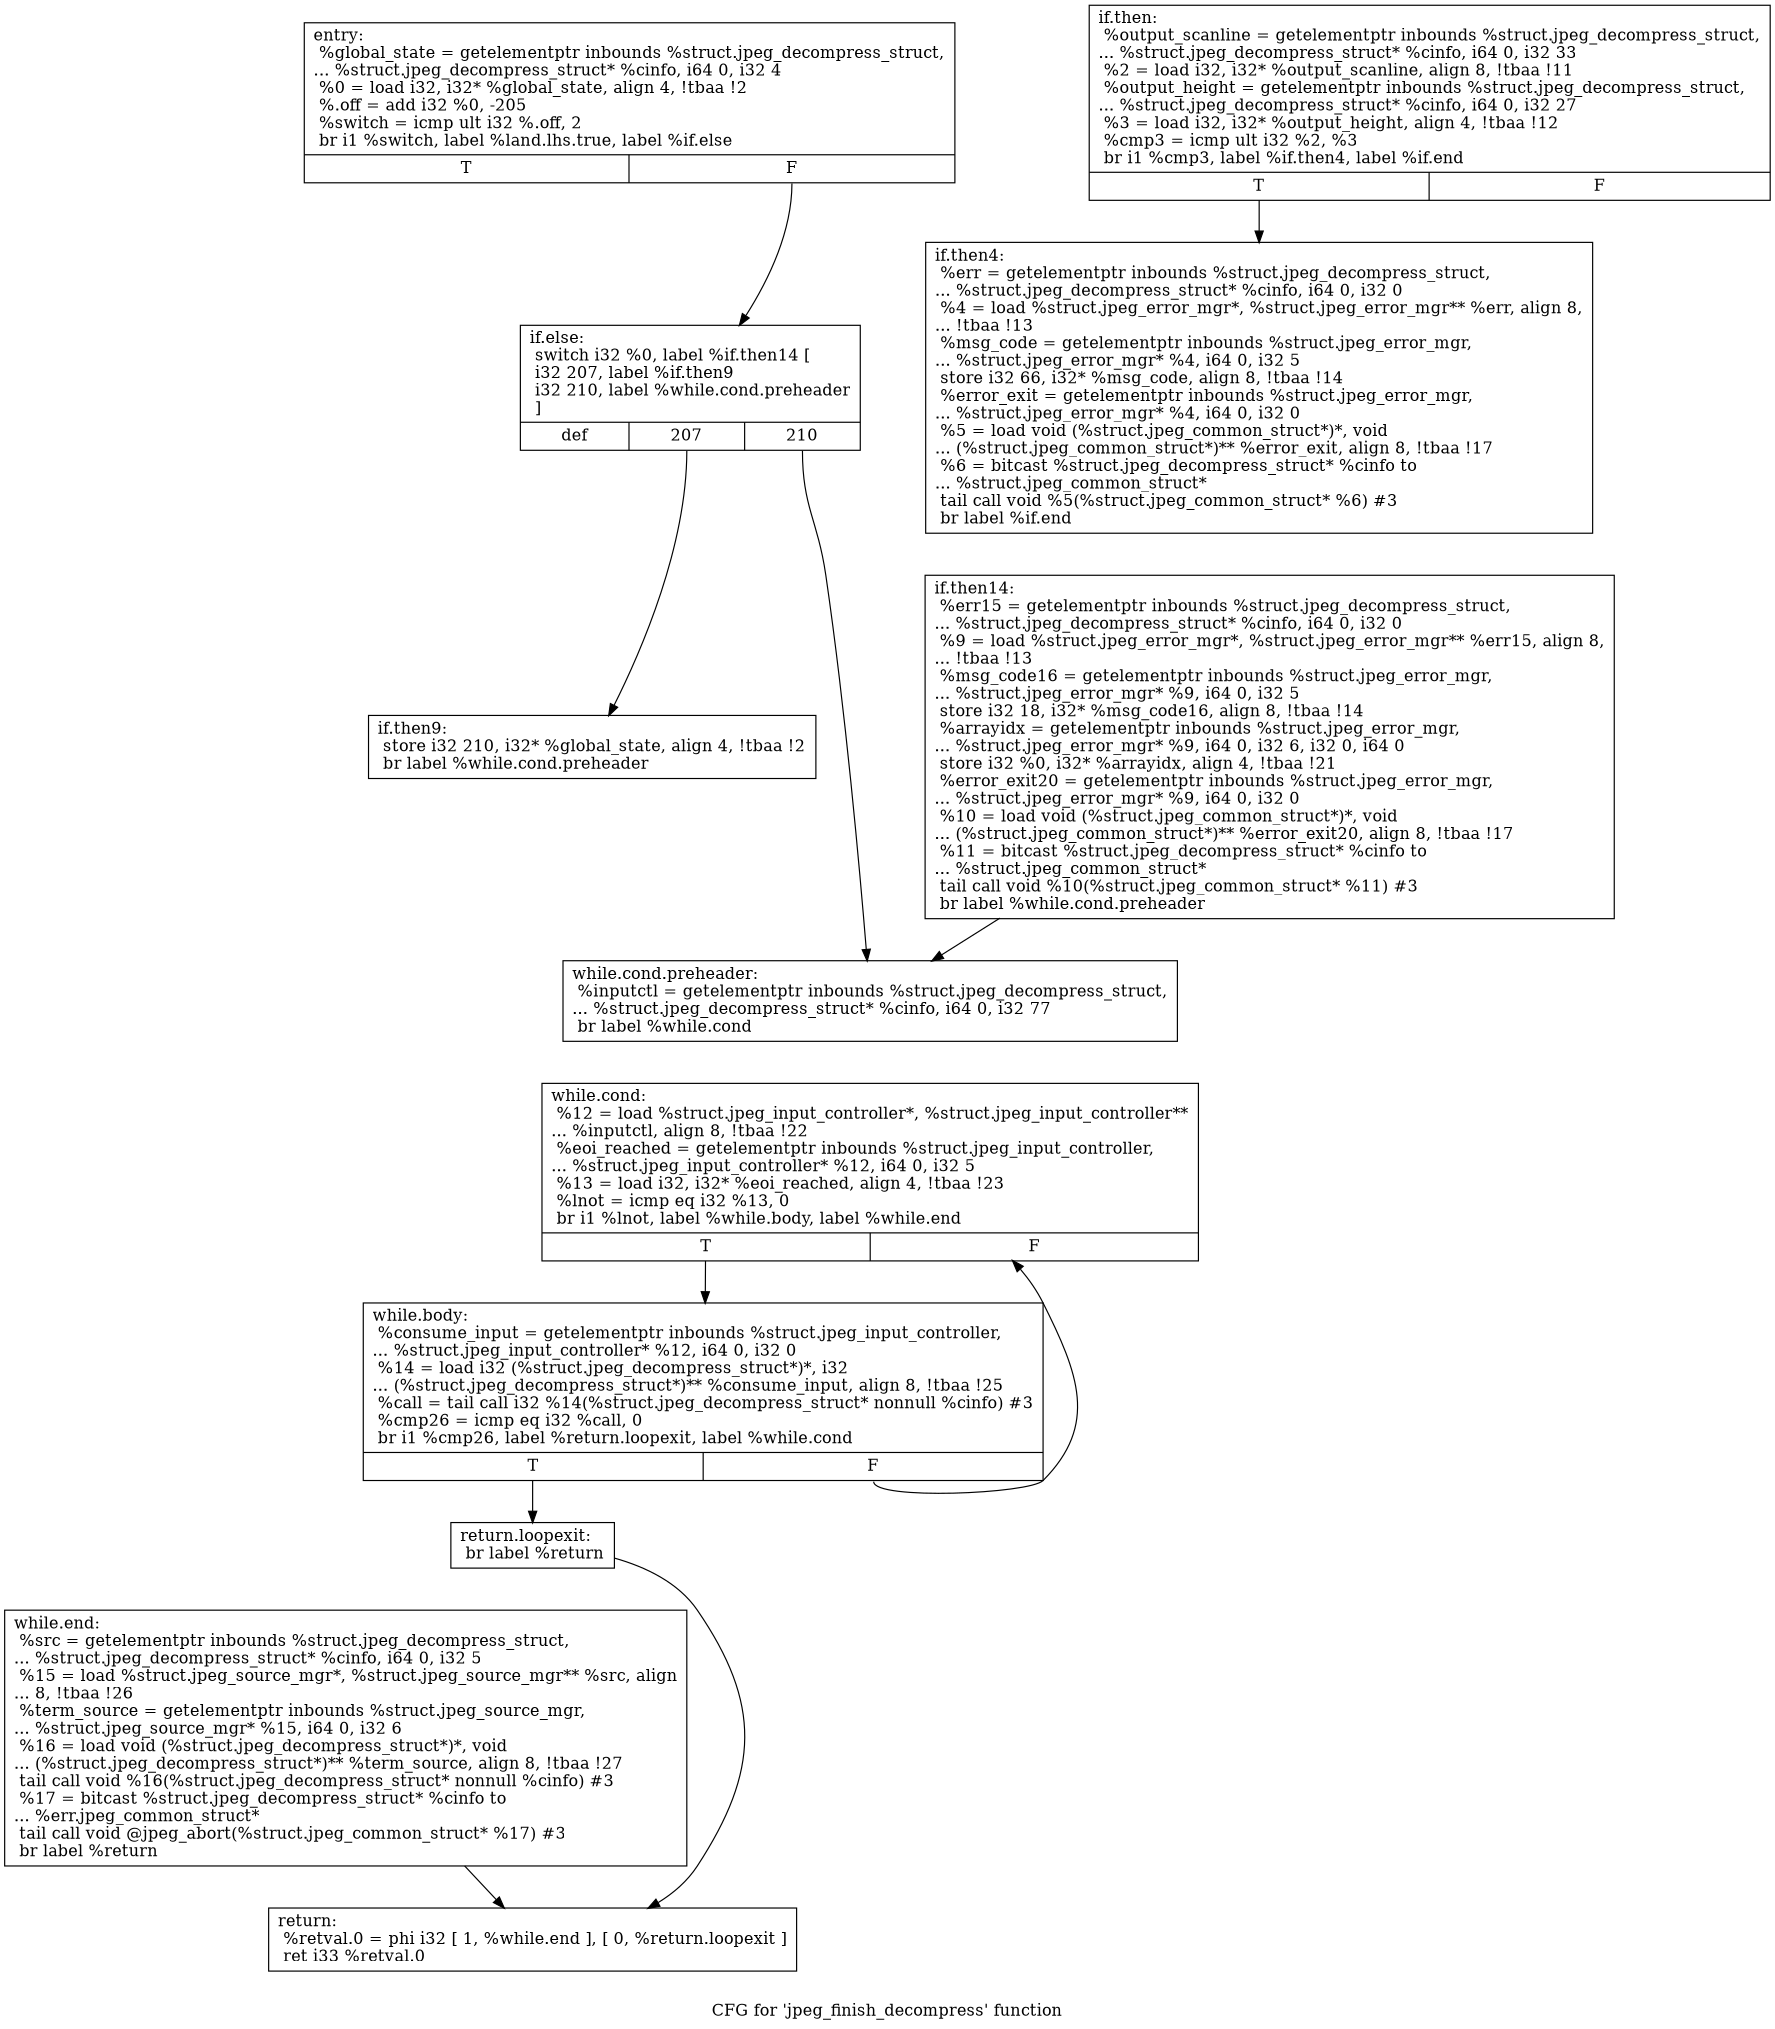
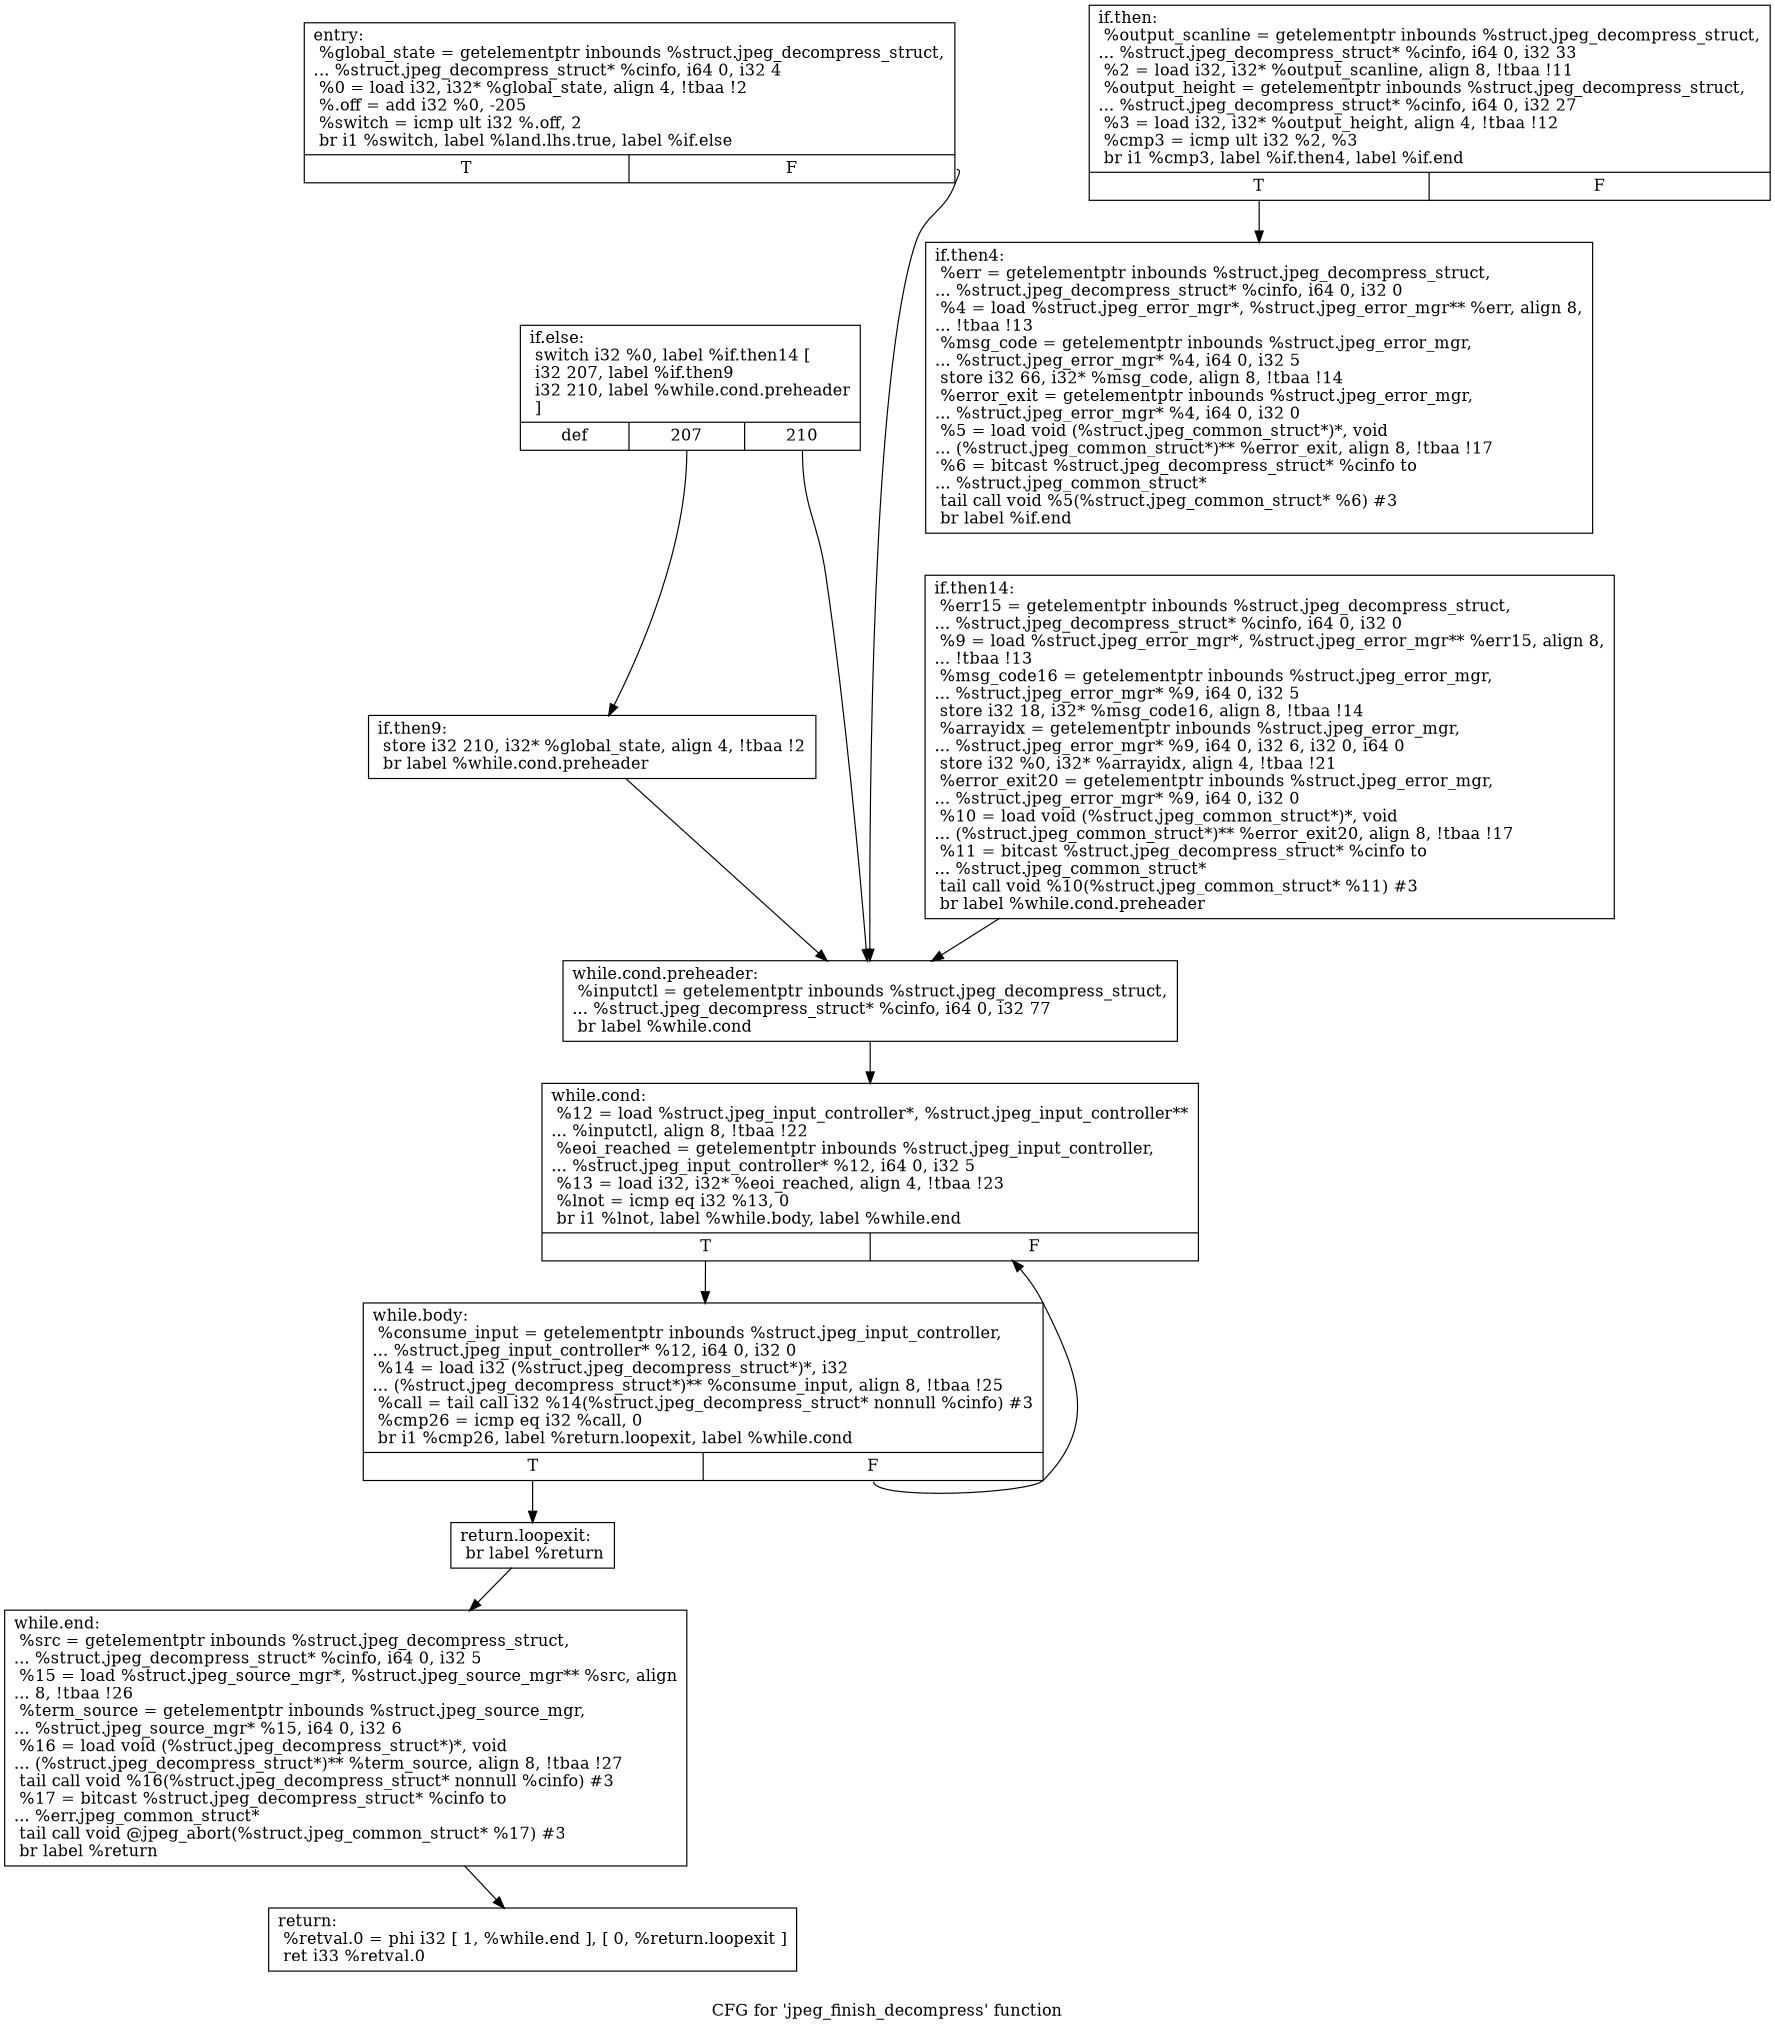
edge "entry:" -> "if.else:": now "entry:" -> "while.cond.preheader:"
edge "if.then9:" -> "while.cond.preheader:": added
edge "while.cond.preheader:" -> "while.cond:": added
edge "return.loopexit:" -> "return:": now "return.loopexit:" -> "while.end:"
